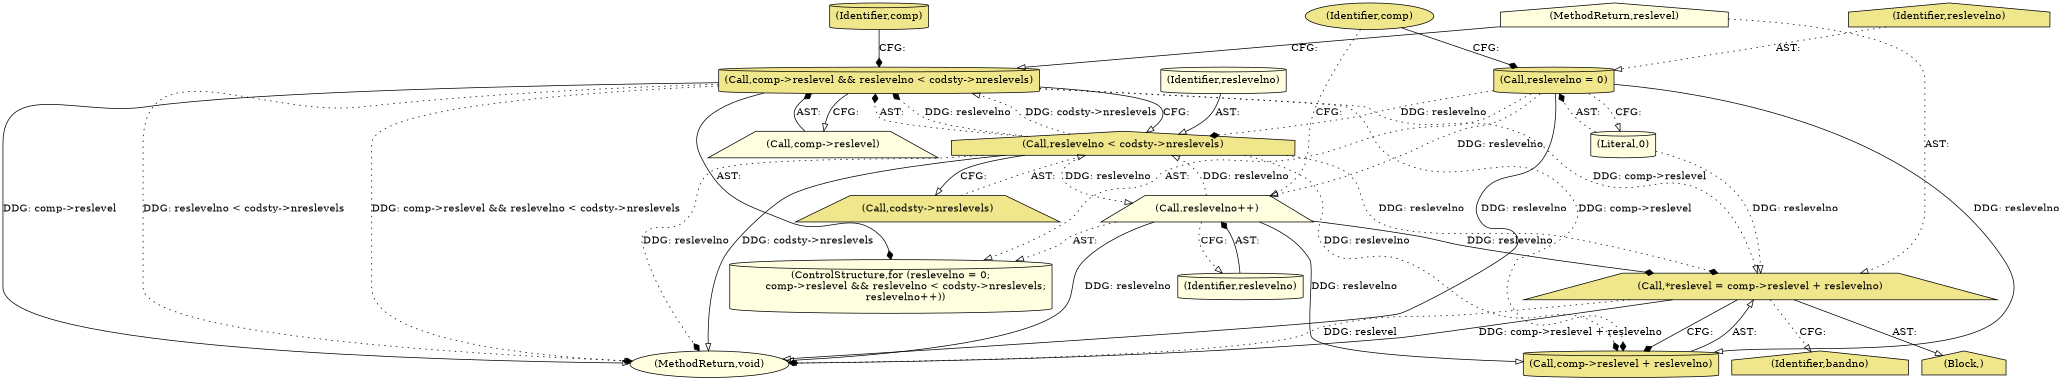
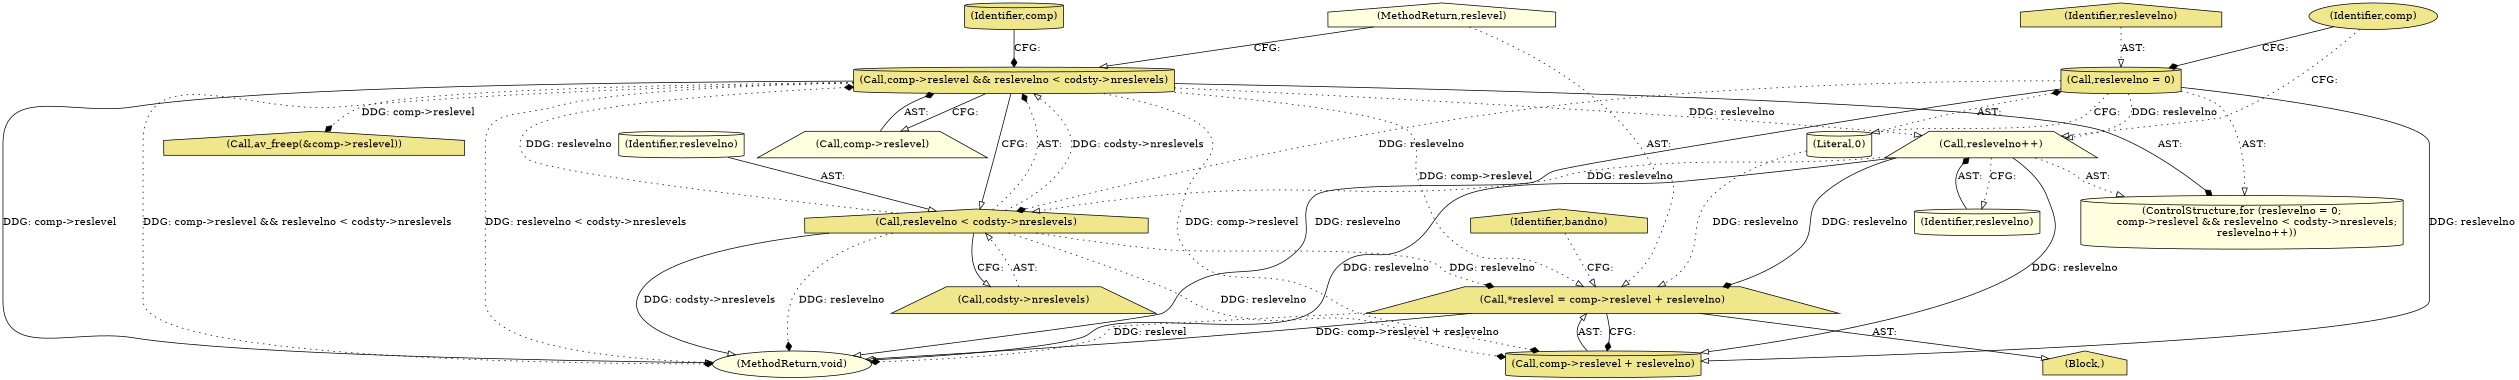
node "(Call,av_freep(&comp->reslevel))": added
edge "(Call,reslevelno < codsty->nreslevels)" -> "(Call,reslevelno++)": now "(Call,comp->reslevel && reslevelno < codsty->nreslevels)" -> "(Call,reslevelno++)"
edge "(Call,*reslevel = comp->reslevel + reslevelno)" -> "(Identifier,bandno)": reversed
